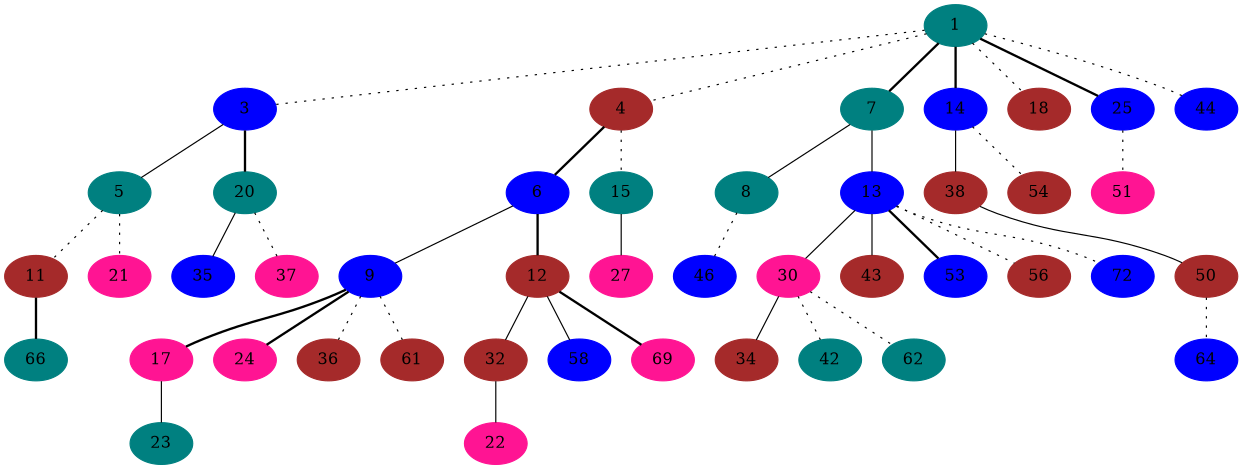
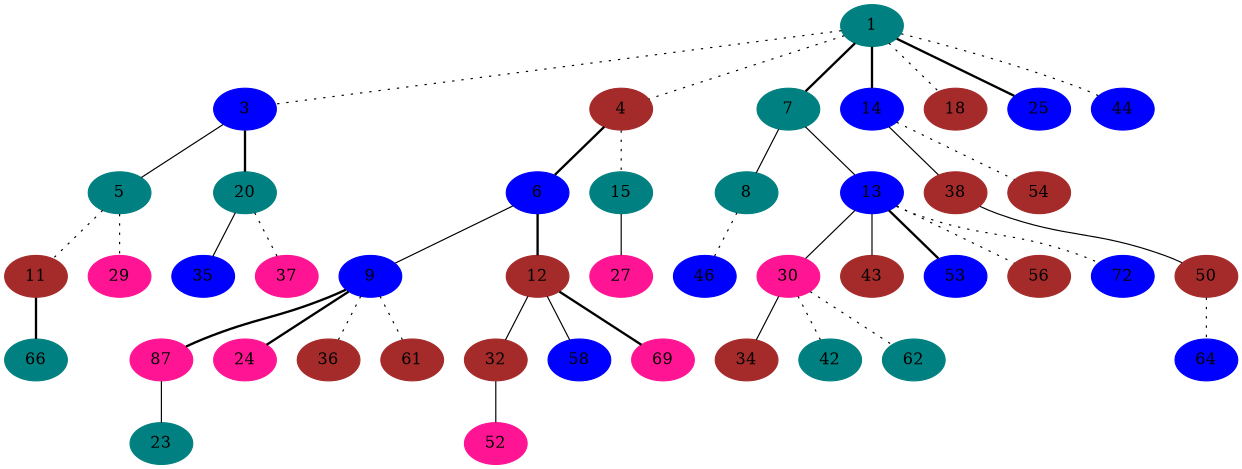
node "51": removed
node "21": label "21" -> "29"
node "17": label "17" -> "87"
node "22": label "22" -> "52"
